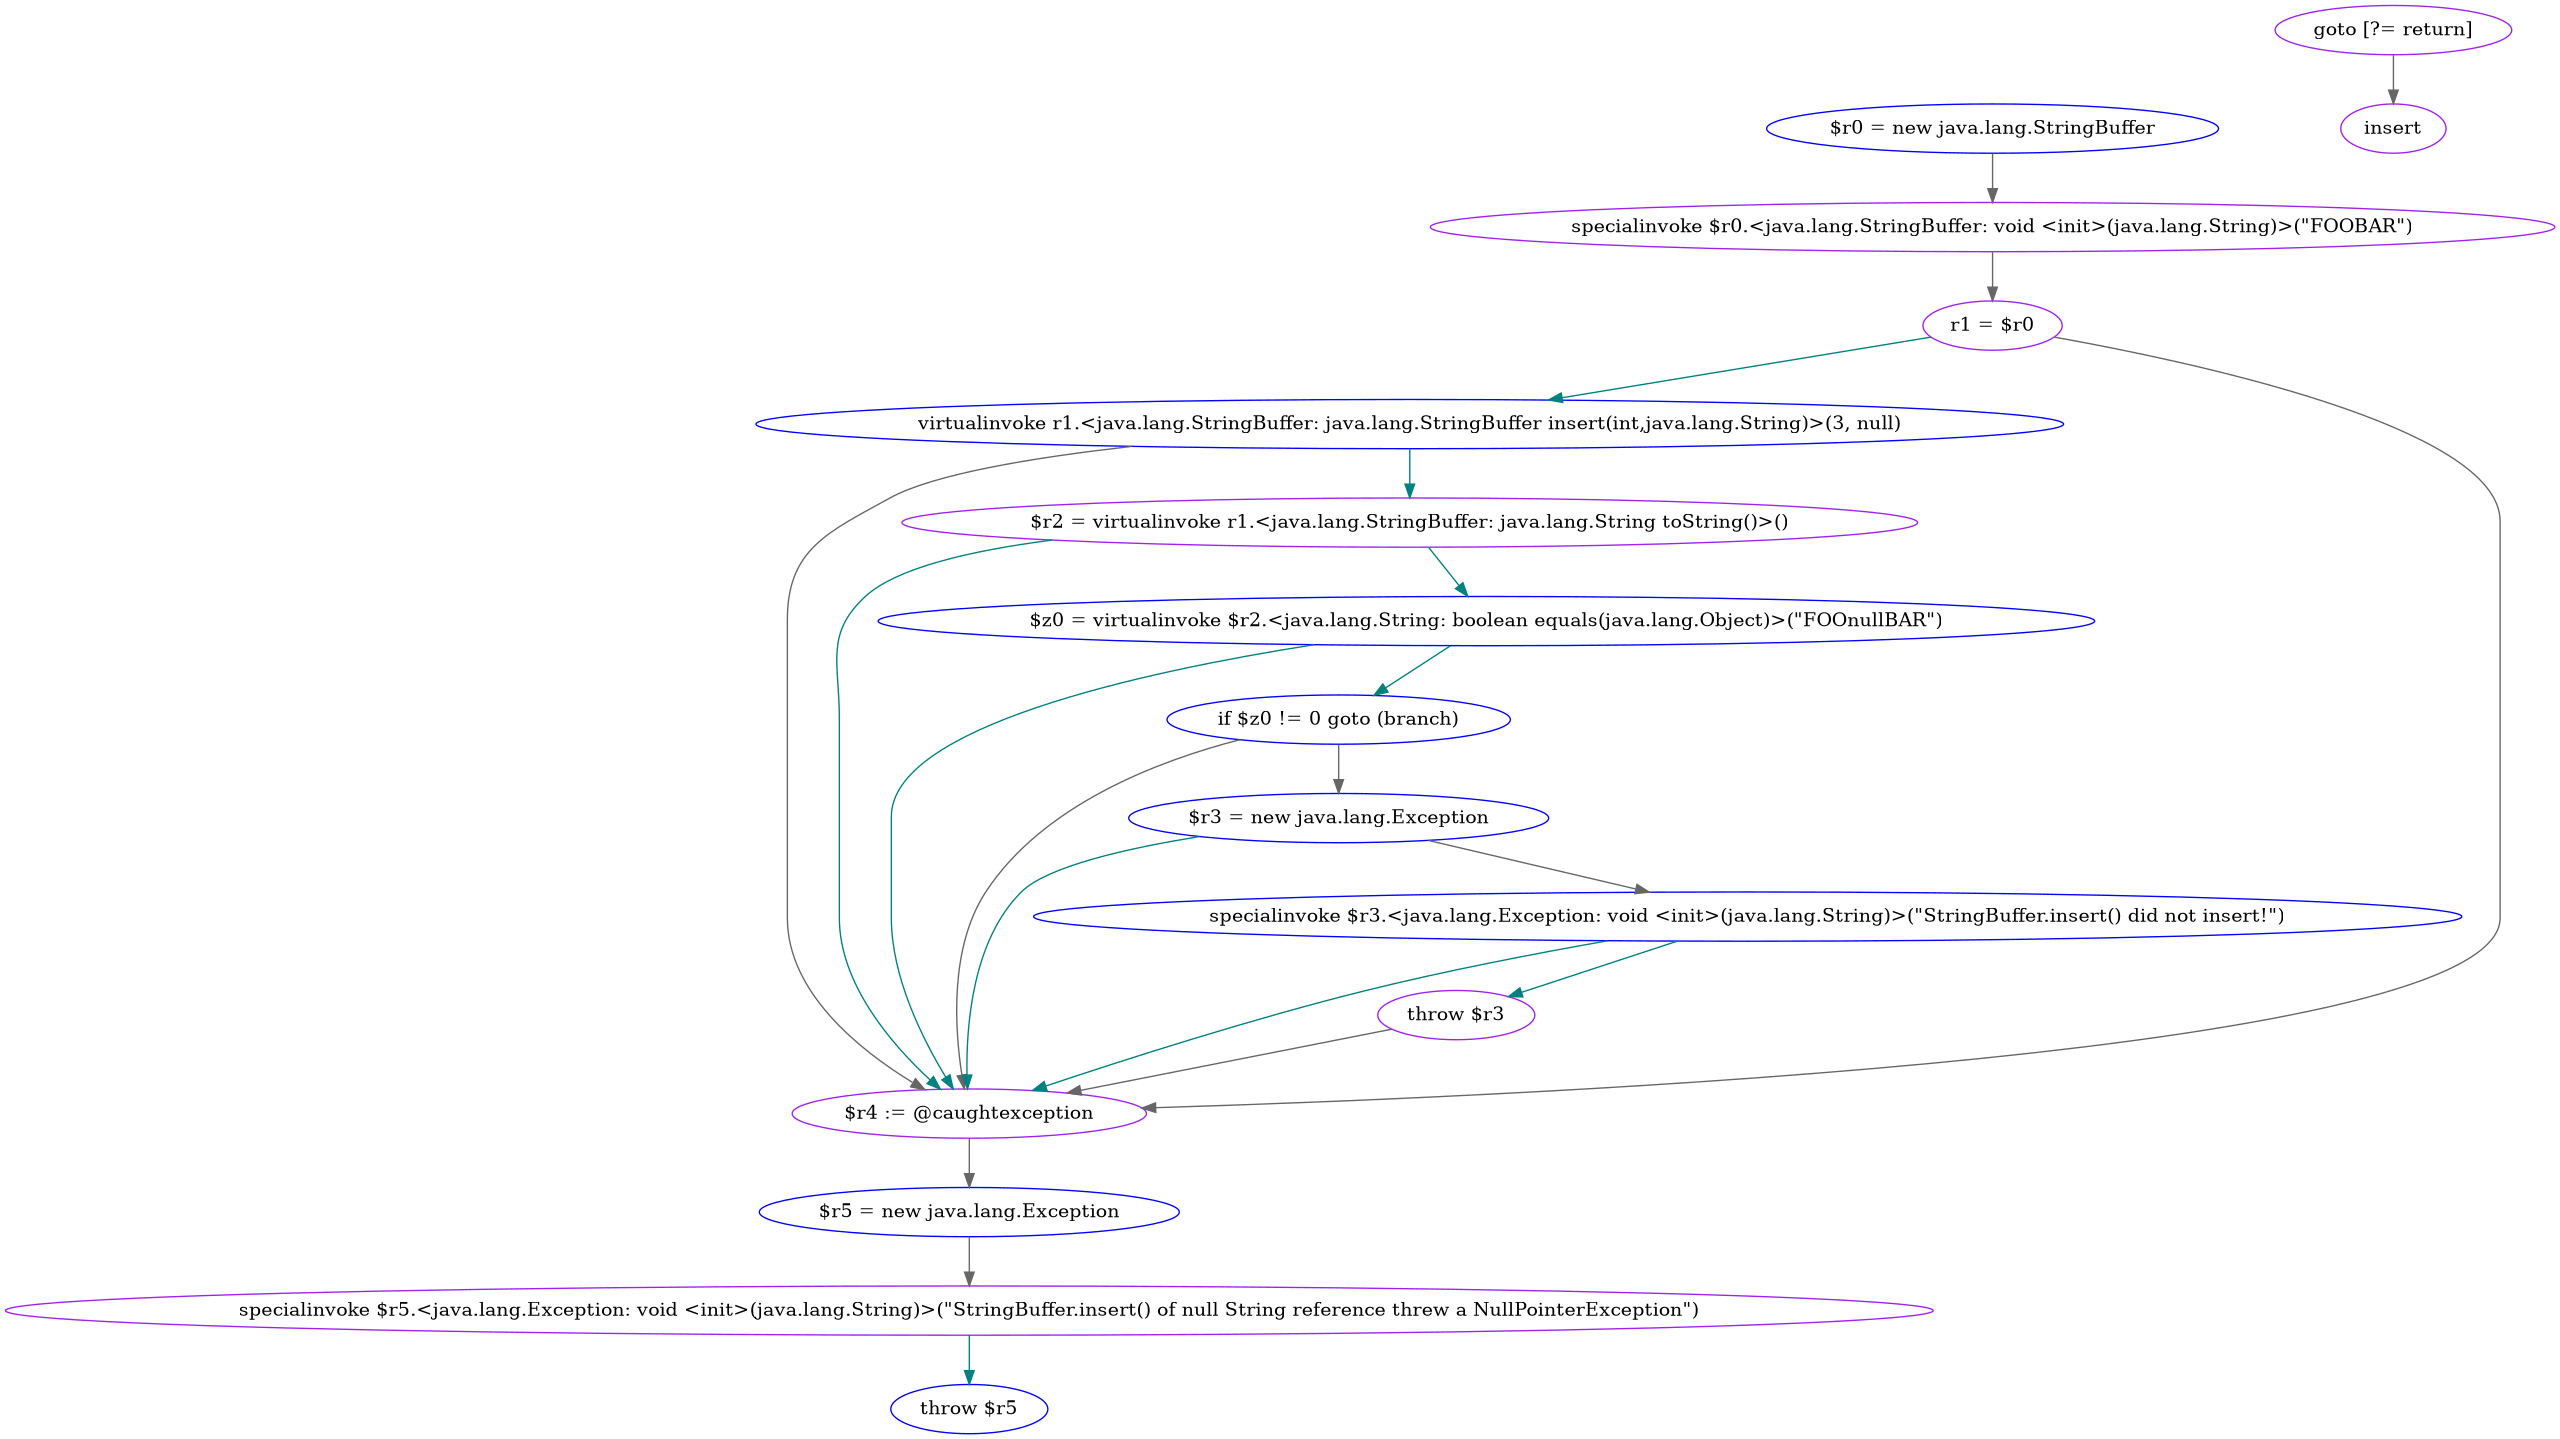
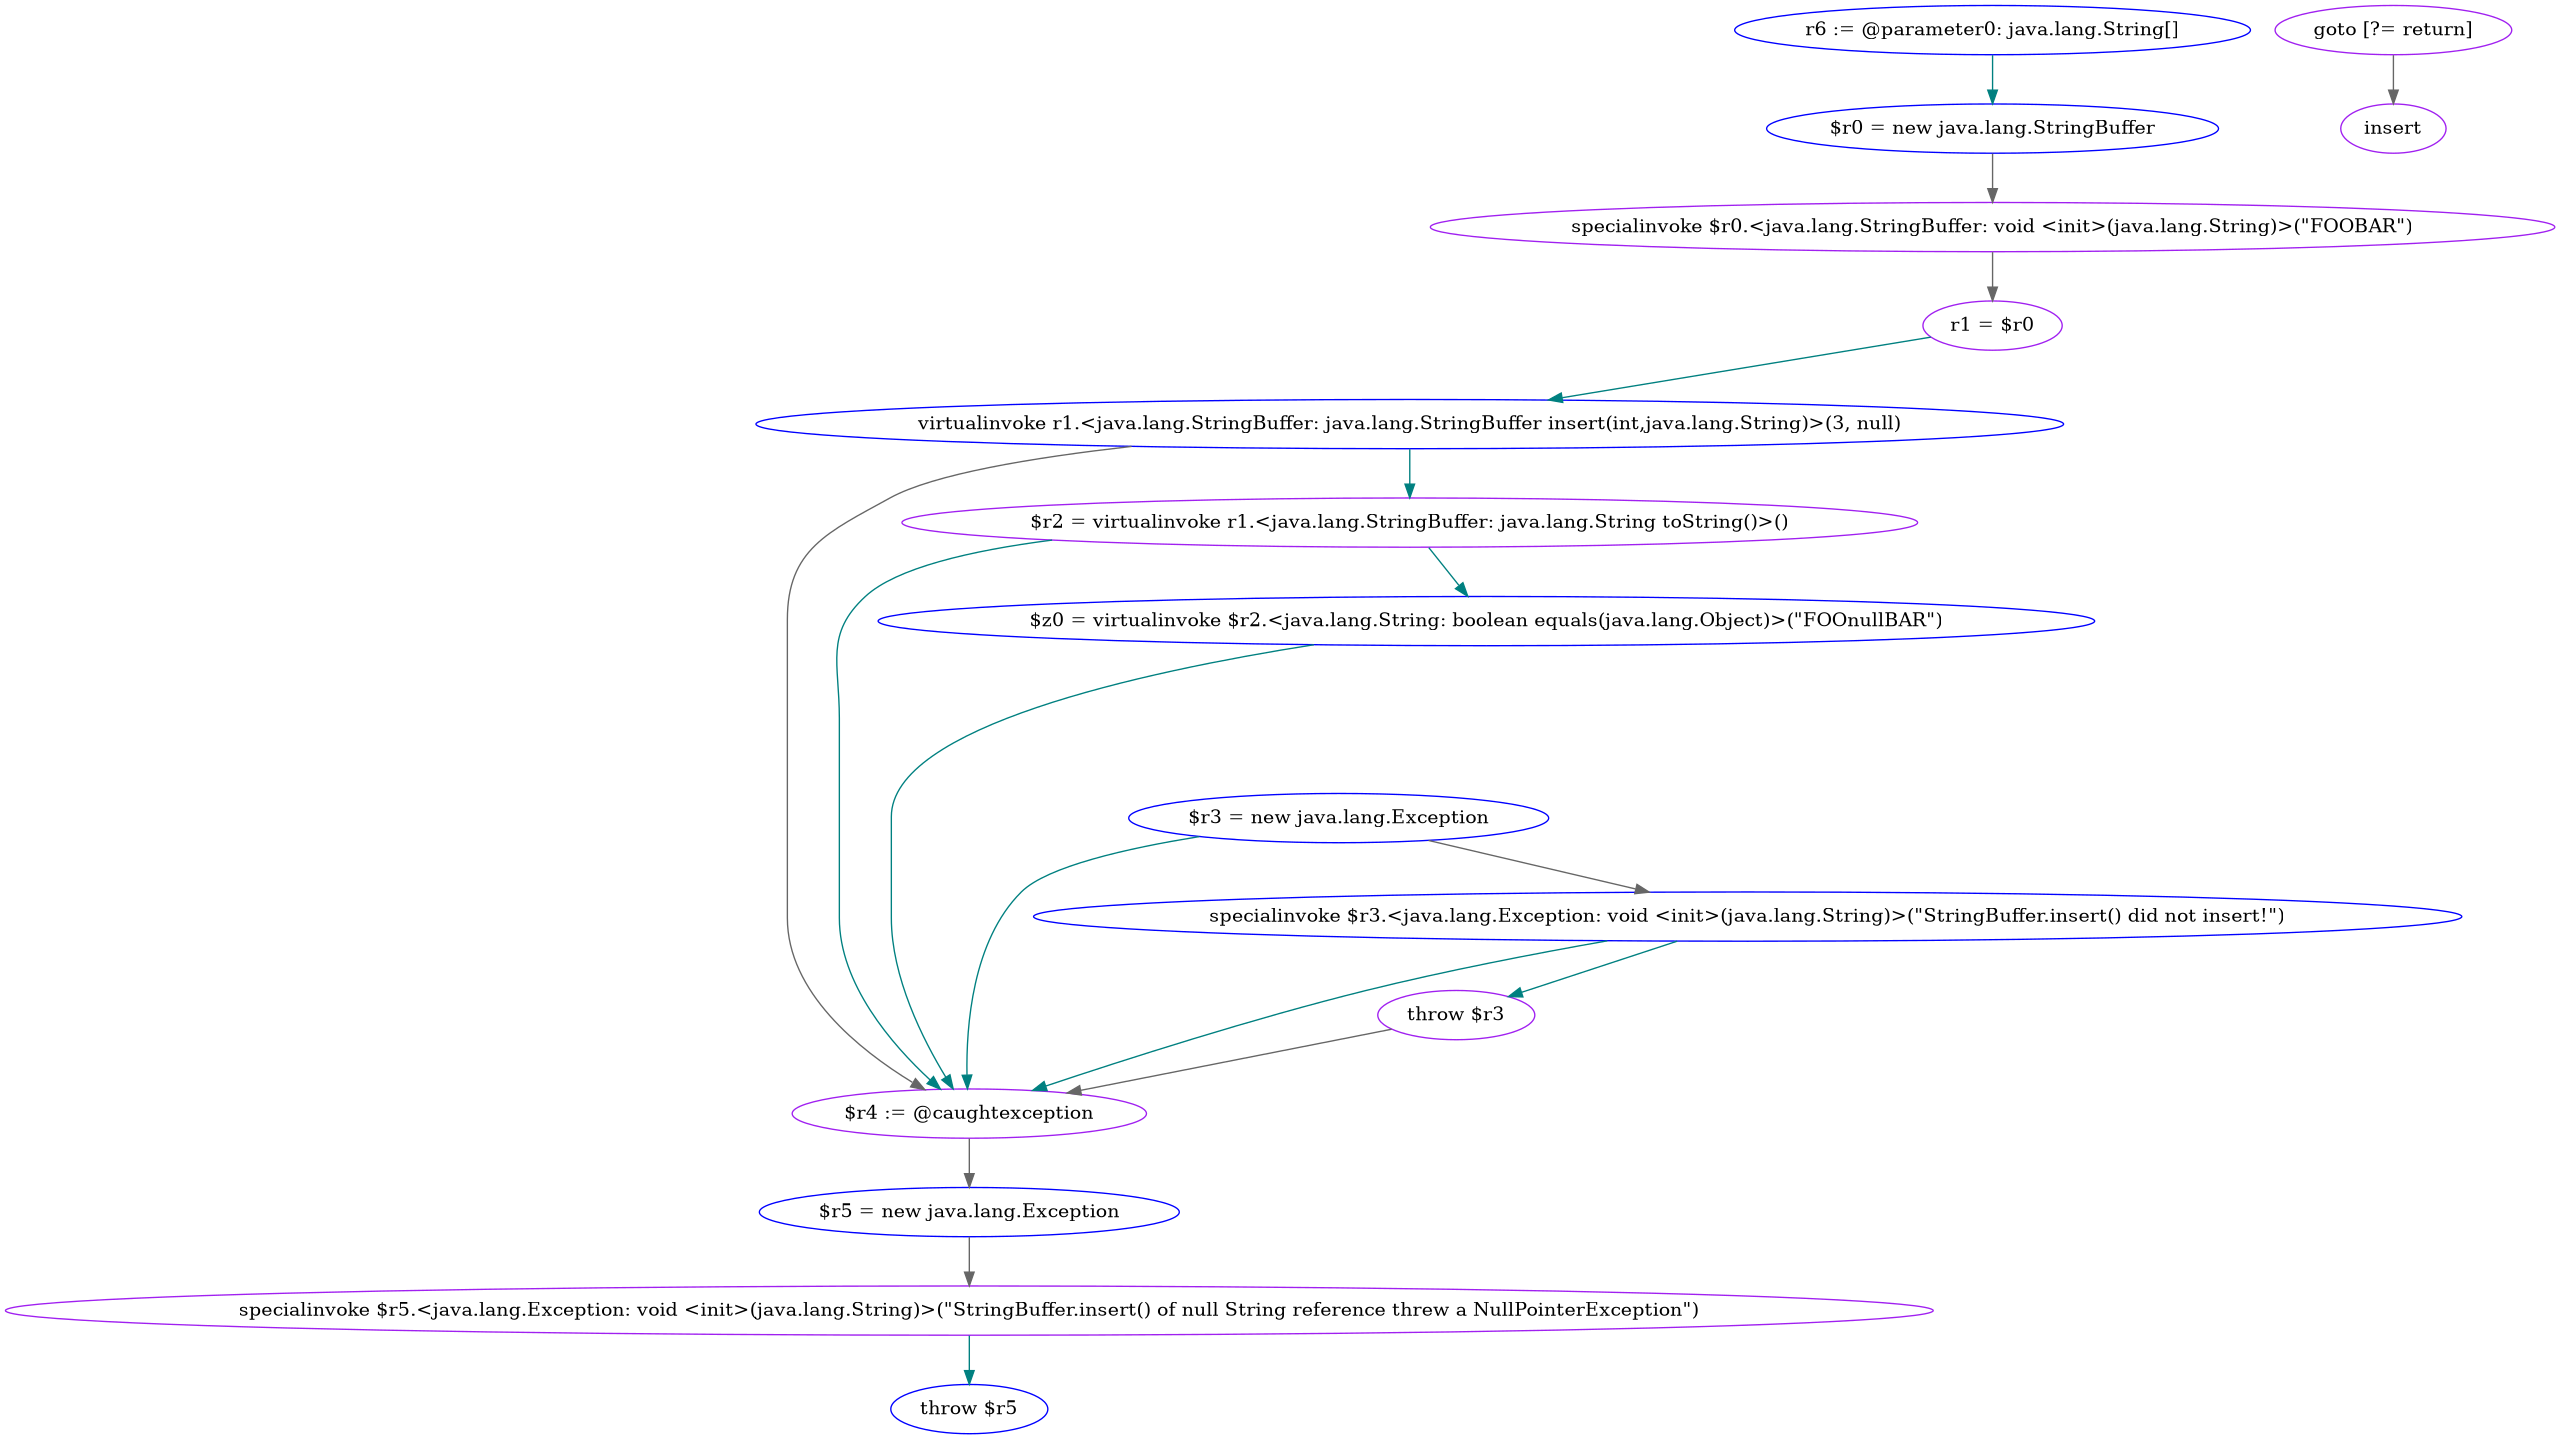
node "r6 := @parameter0: java.lang.String[]": added
node "if $z0 != 0 goto (branch)": removed
edge "r1 = $r0" -> "$r4 := @caughtexception": removed
